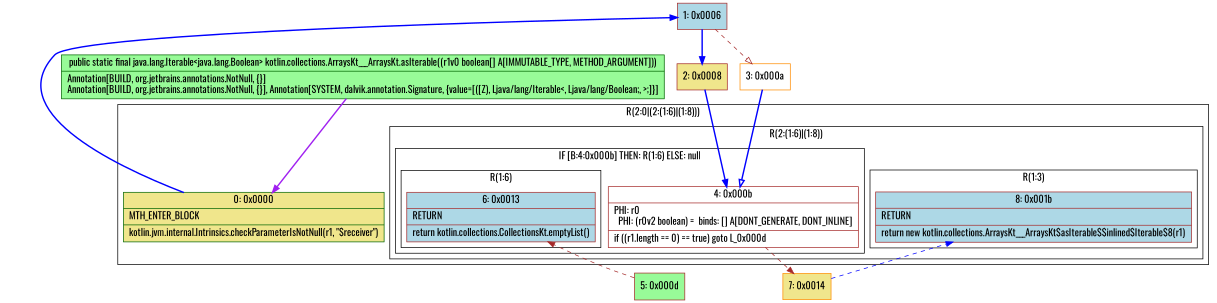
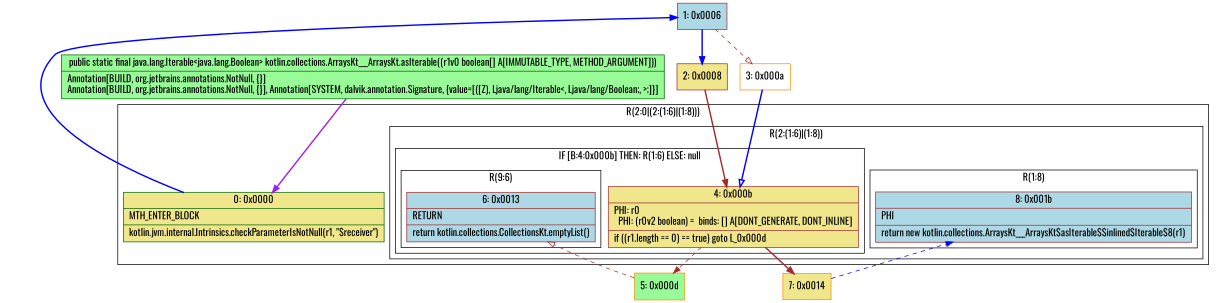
edge "2: 0x0008" -> "4: 0x000b": color blue -> brown
cluster "R(1:6)": label "R(1:6)" -> "R(9:6)"
cluster "R(1:3)": label "R(1:3)" -> "R(1:8)"
node "8: 0x001b": text "RETURN" -> "PHI"
node "4: 0x000b": fillcolor white -> khaki
edge "4: 0x000b" -> "5: 0x000d": added
edge "4: 0x000b" -> "7: 0x0014": style dashed -> bold
edge "5: 0x000d" -> "6: 0x0013": arrowhead normal -> onormal
node "5: 0x000d": color brown -> darkorange
